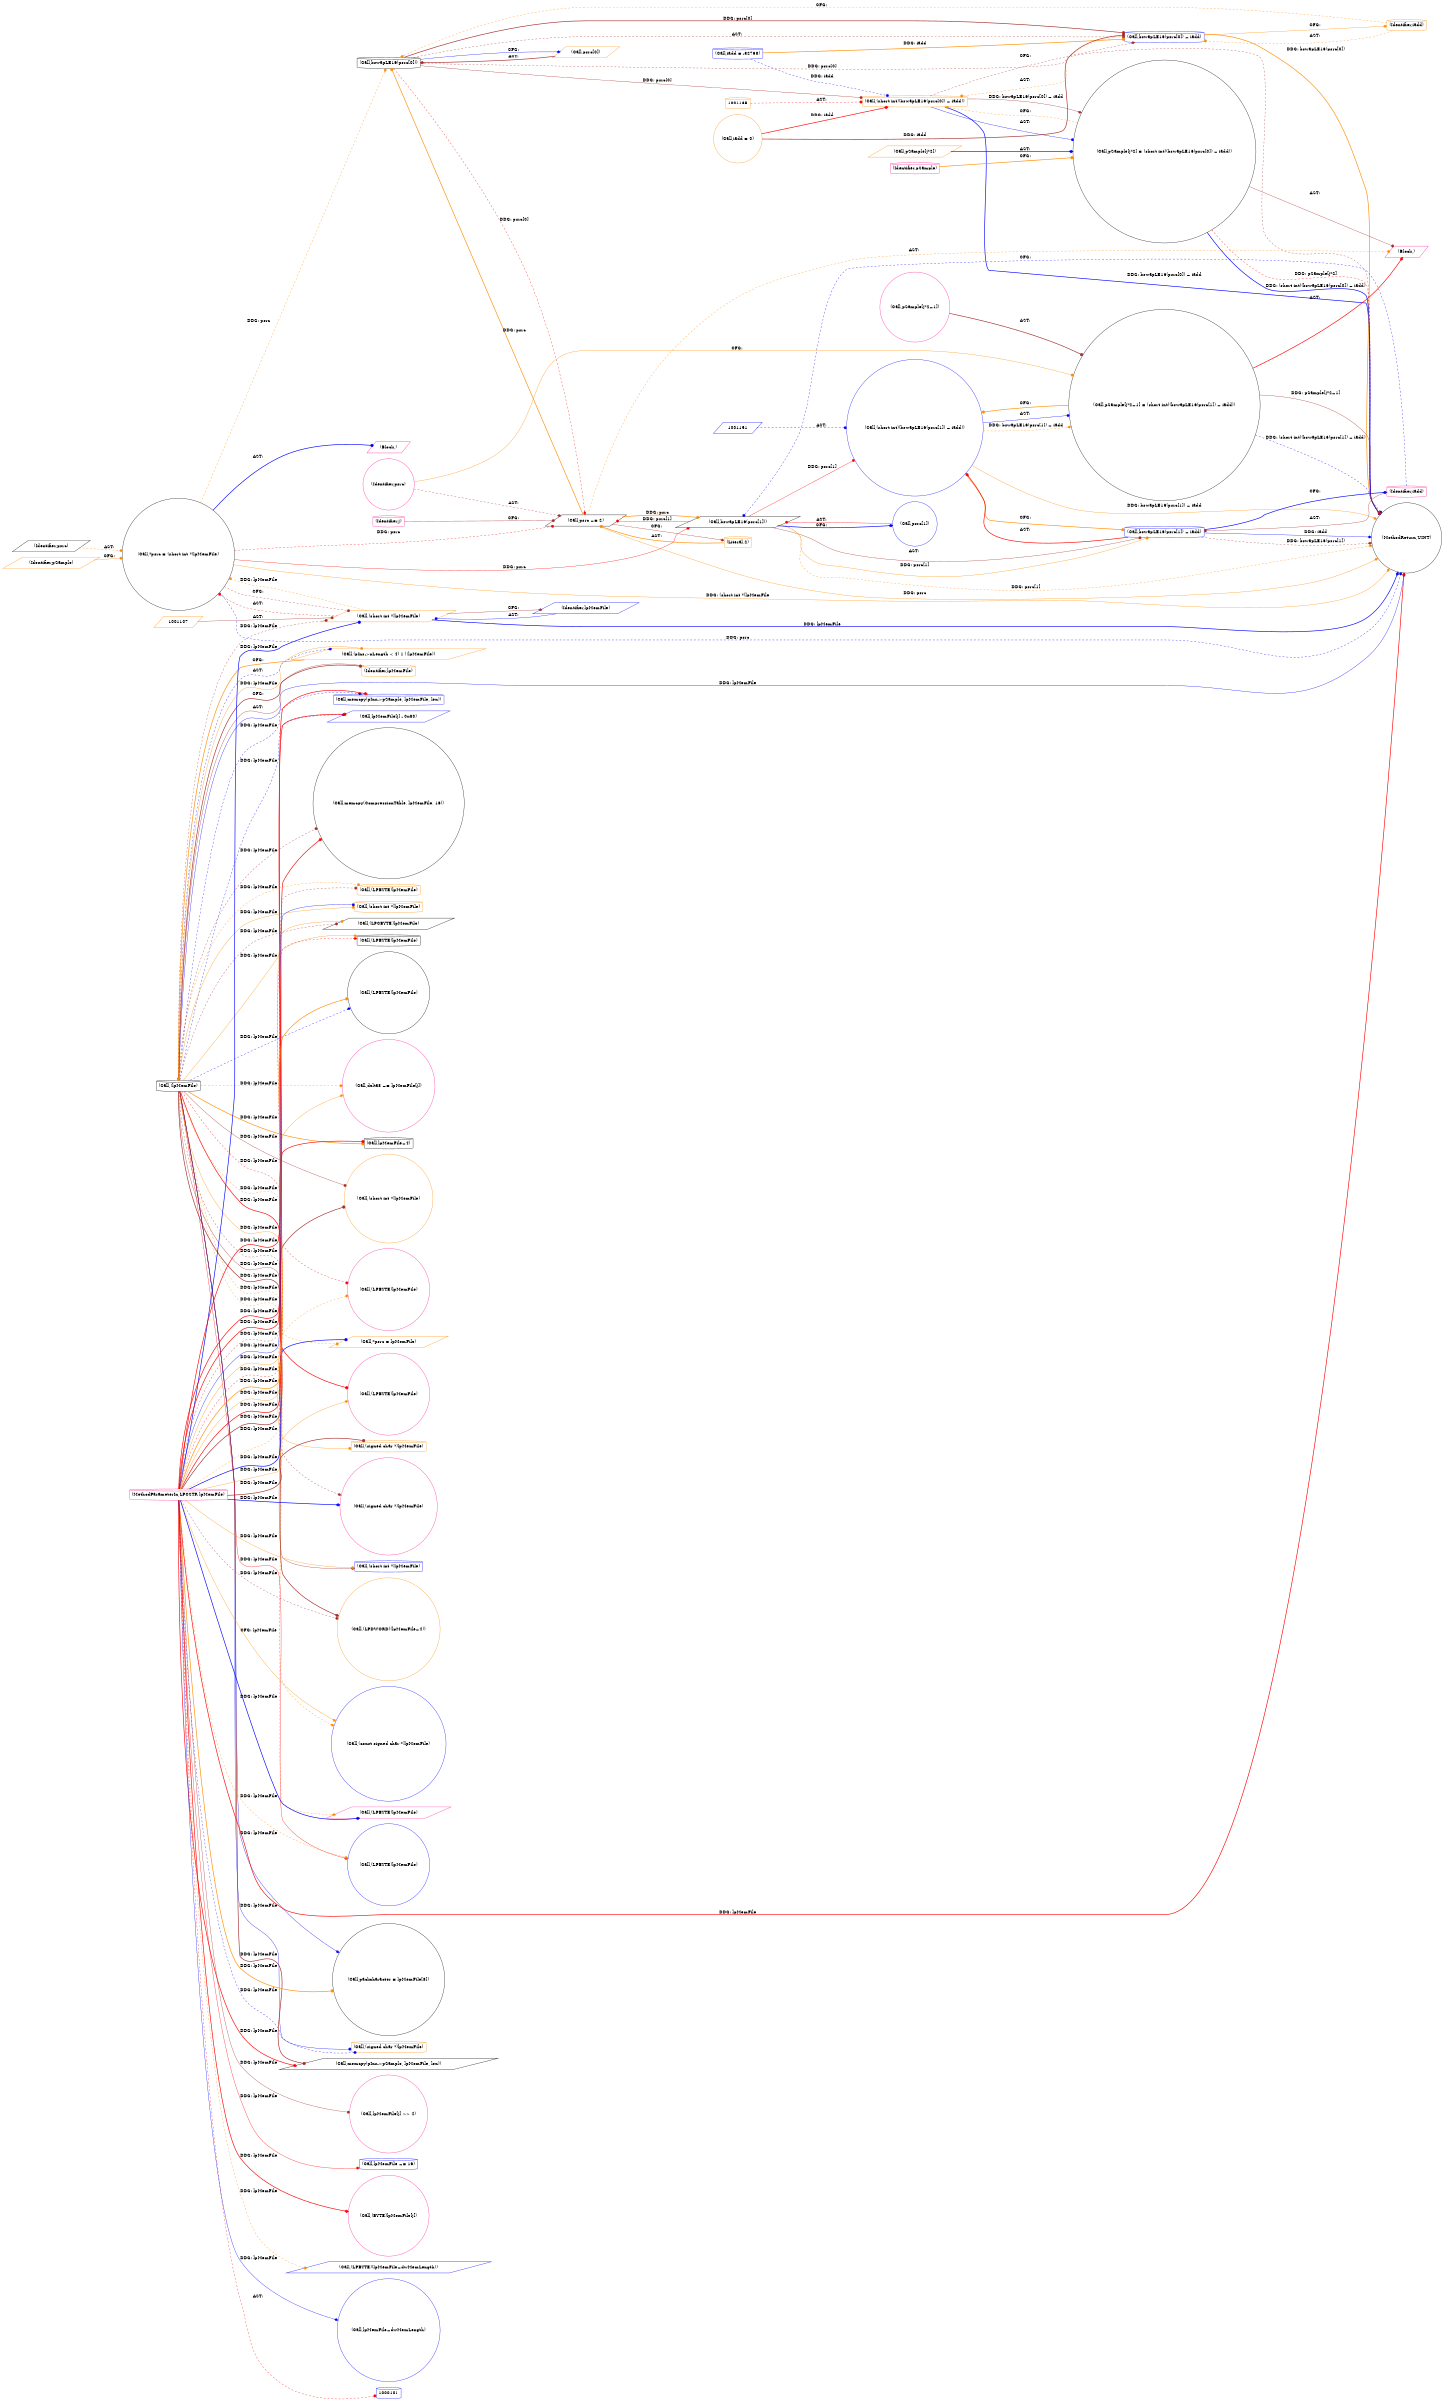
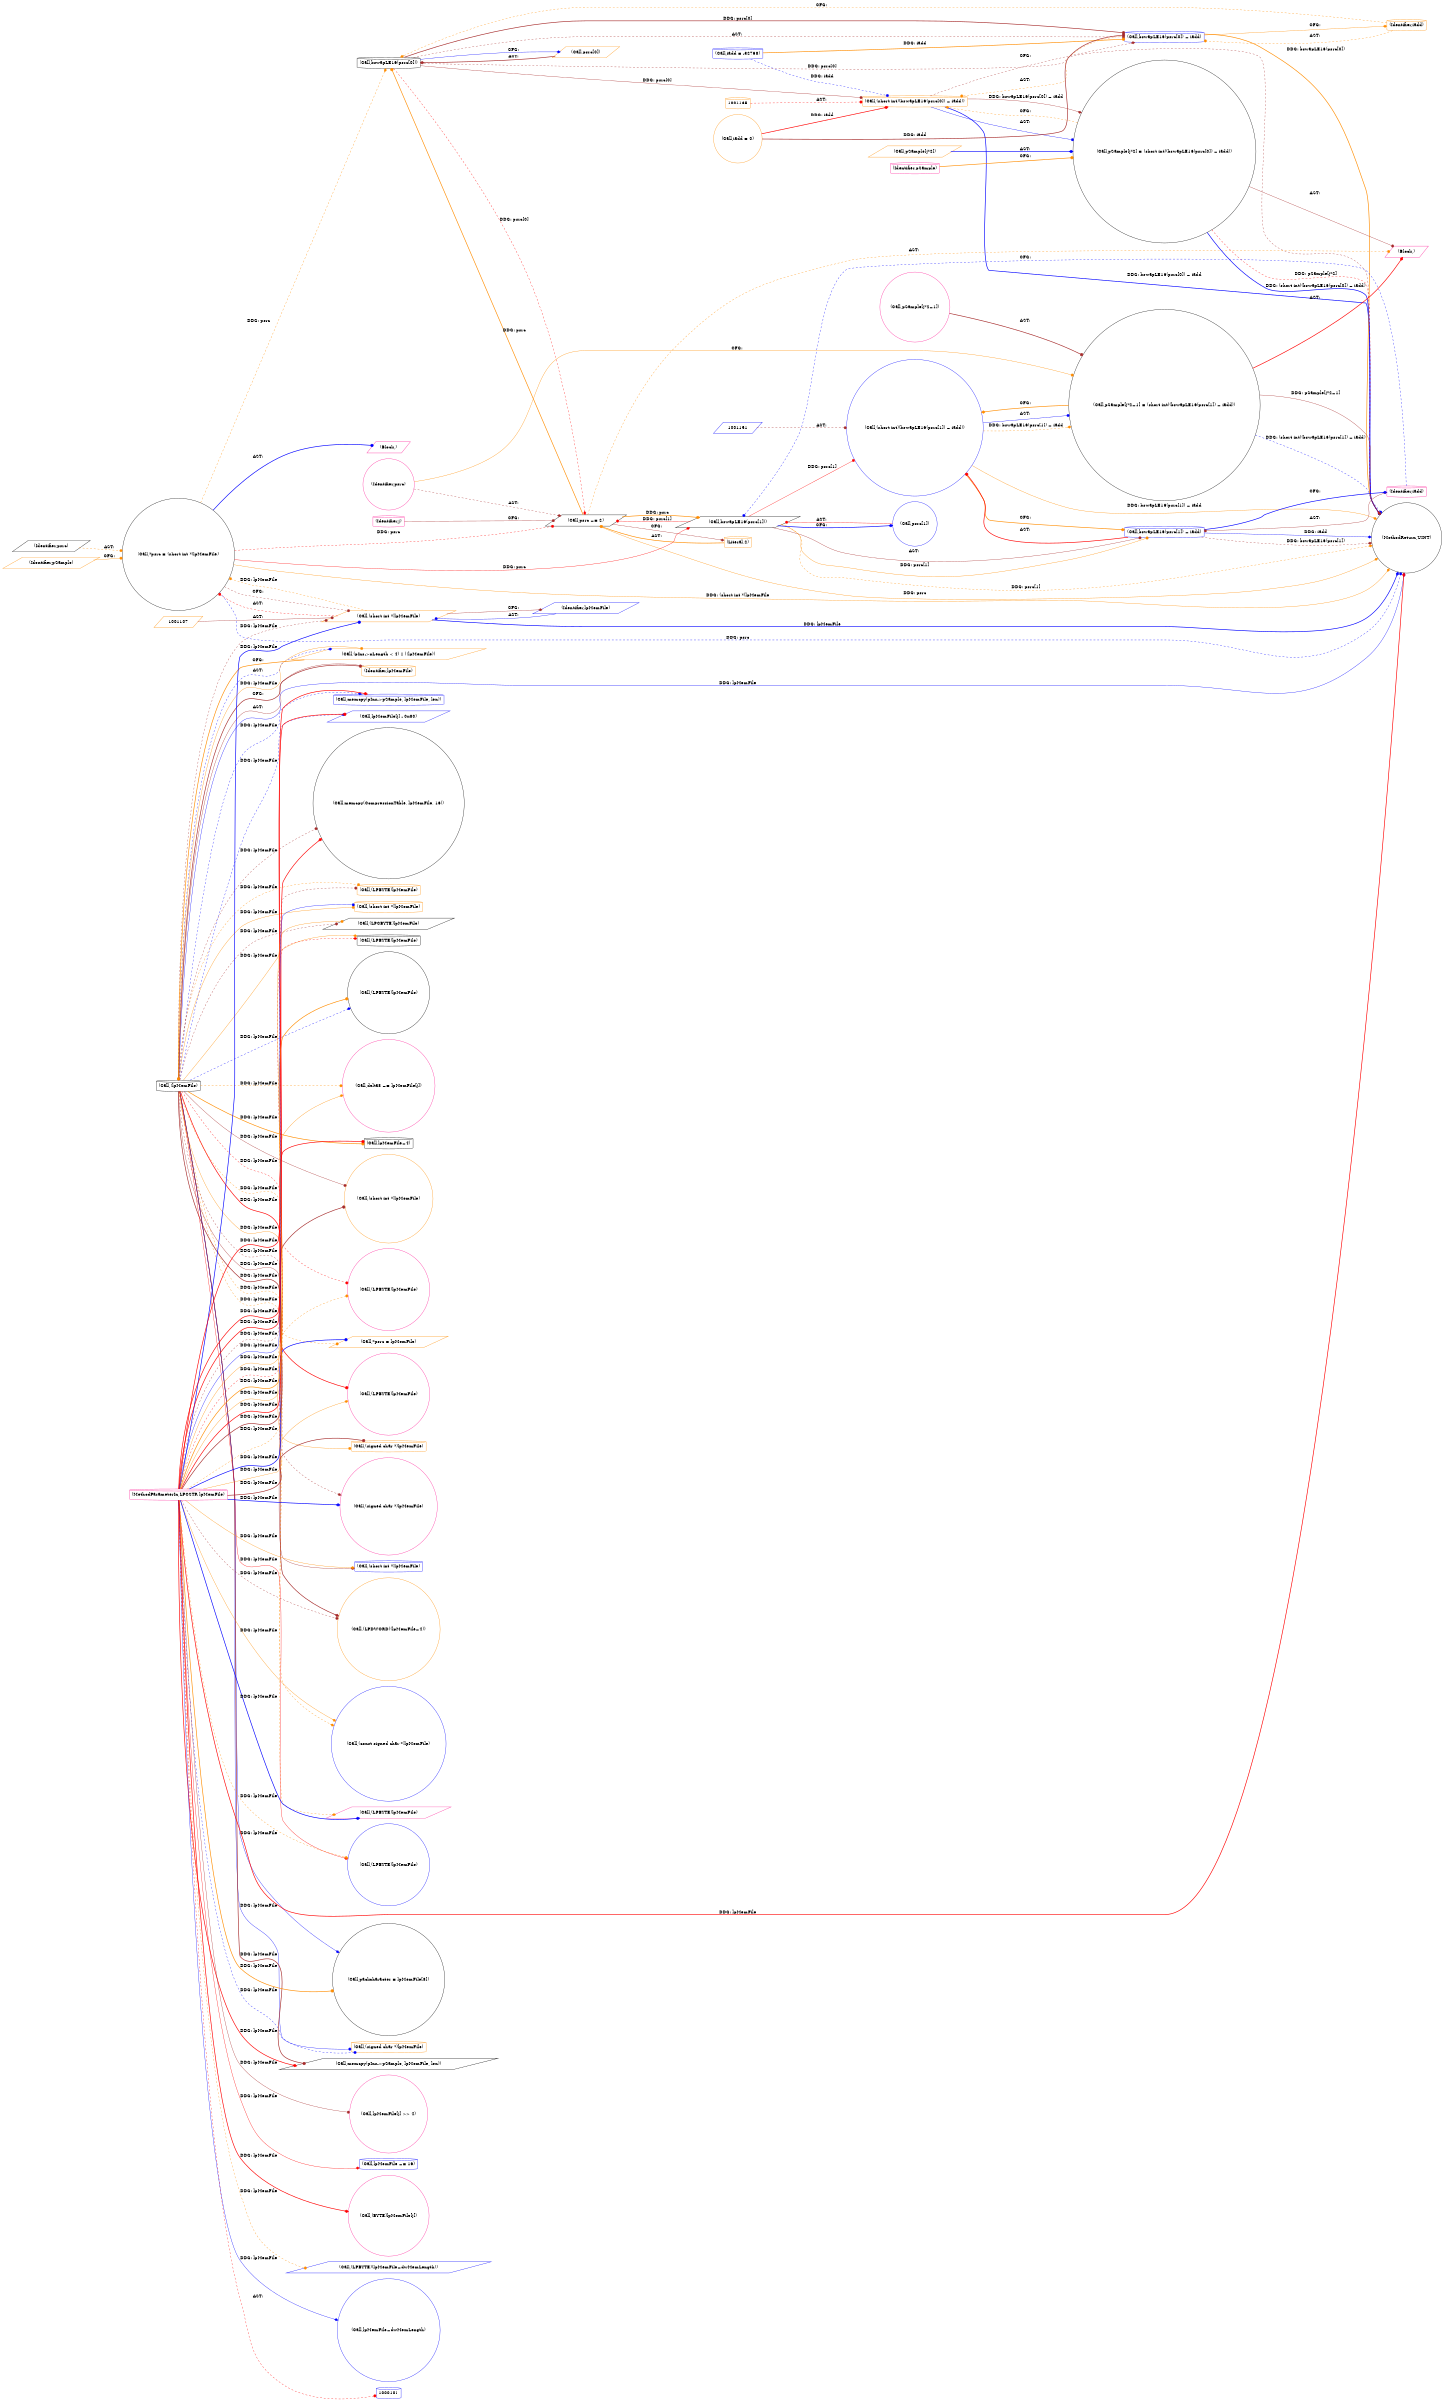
edge "1001151" -> "(Call,(short int)(bswapLE16(psrc[1]) + iadd))": color blue -> brown
edge "(Call,bswapLE16(psrc[1]) + iadd)" -> "(Call,(short int)(bswapLE16(psrc[1]) + iadd))": arrowhead diamond -> dot
edge "(MethodParameterIn,LPCSTR lpMemFile)" -> "(Call,(const signed char *)lpMemFile)": label "CFG: lpMemFile" -> "DDG: lpMemFile"
